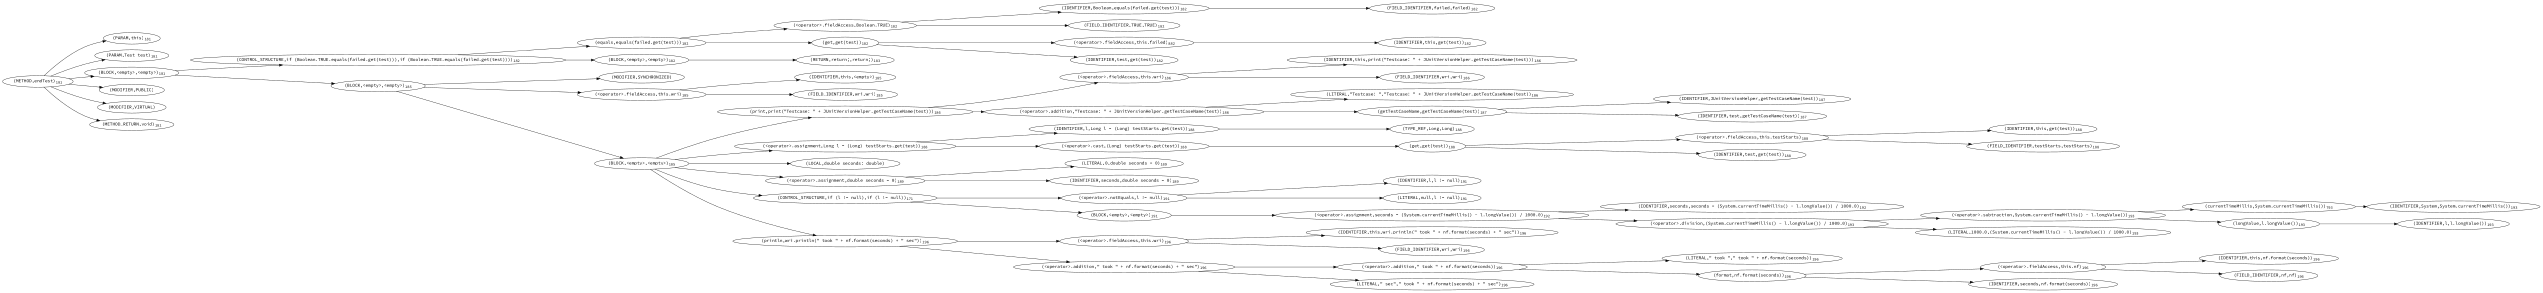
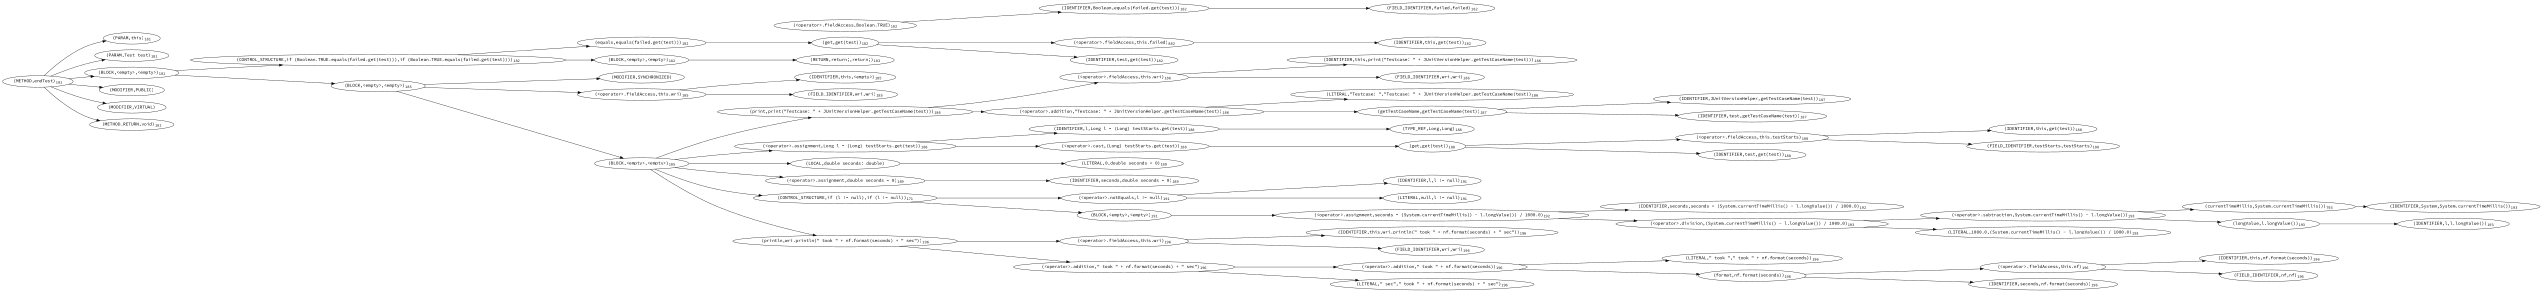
node "(FIELD_IDENTIFIER,TRUE,TRUE)": removed
edge "(equals,equals(failed.get(test)))" -> "(<operator>.fieldAccess,Boolean.TRUE)": removed
edge "(<operator>.assignment,double seconds = 0)" -> "(LITERAL,0,double seconds = 0)": now "(LOCAL,double seconds: double)" -> "(LITERAL,0,double seconds = 0)"
